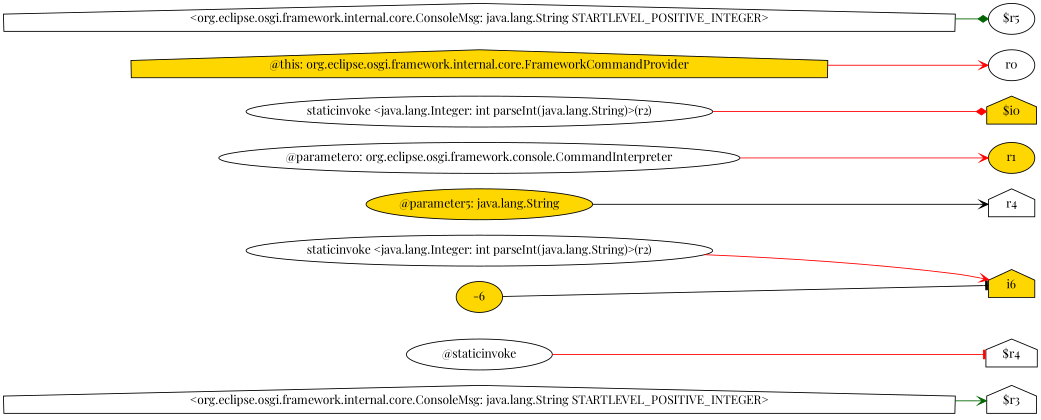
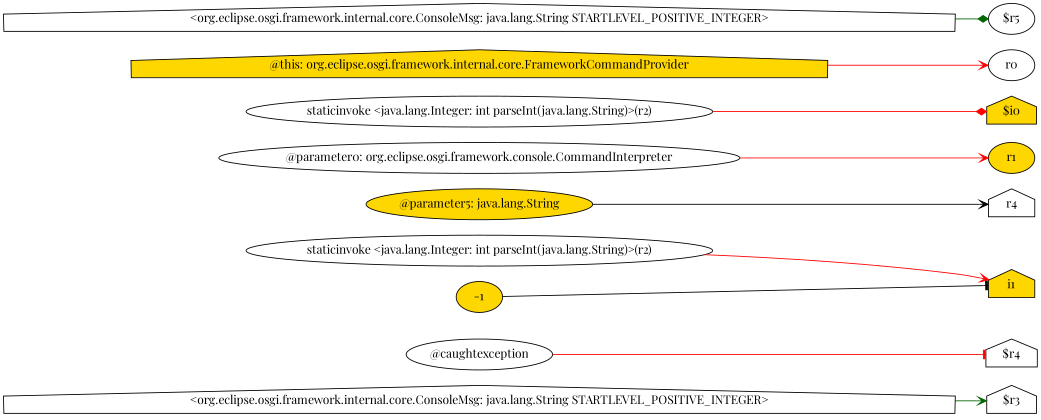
node "i6": label "i6" -> "i1"
node "-6": label "-6" -> "-1"
node "@staticinvoke": label "@staticinvoke" -> "@caughtexception"
